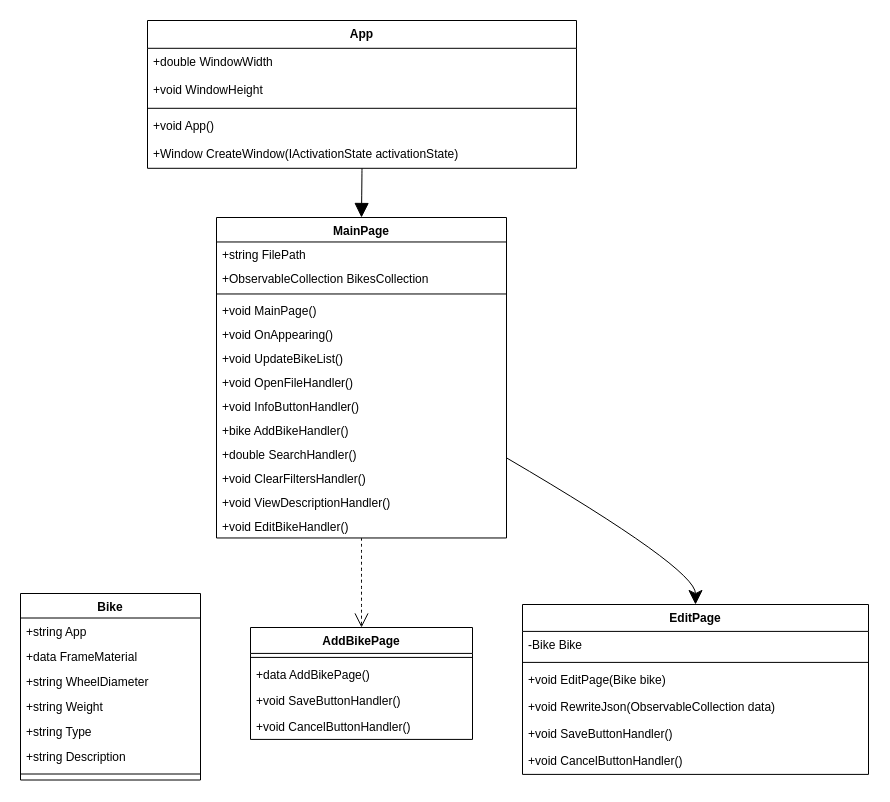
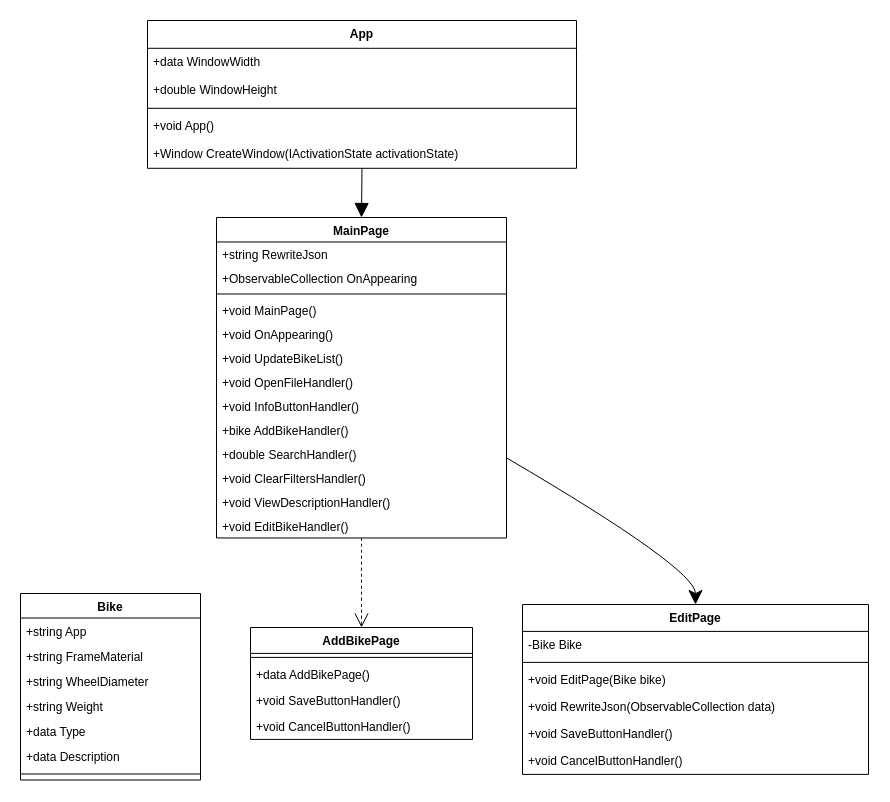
node "+double WindowWidth": label "+double WindowWidth" -> "+data WindowWidth"
node "+void WindowHeight": label "+void WindowHeight" -> "+double WindowHeight"
node "+string FilePath": label "+string FilePath" -> "+string RewriteJson"
node "+ObservableCollection BikesCollection": label "+ObservableCollection BikesCollection" -> "+ObservableCollection OnAppearing"
node "+data FrameMaterial": label "+data FrameMaterial" -> "+string FrameMaterial"
node "+string Type": label "+string Type" -> "+data Type"
node "+string Description": label "+string Description" -> "+data Description"
